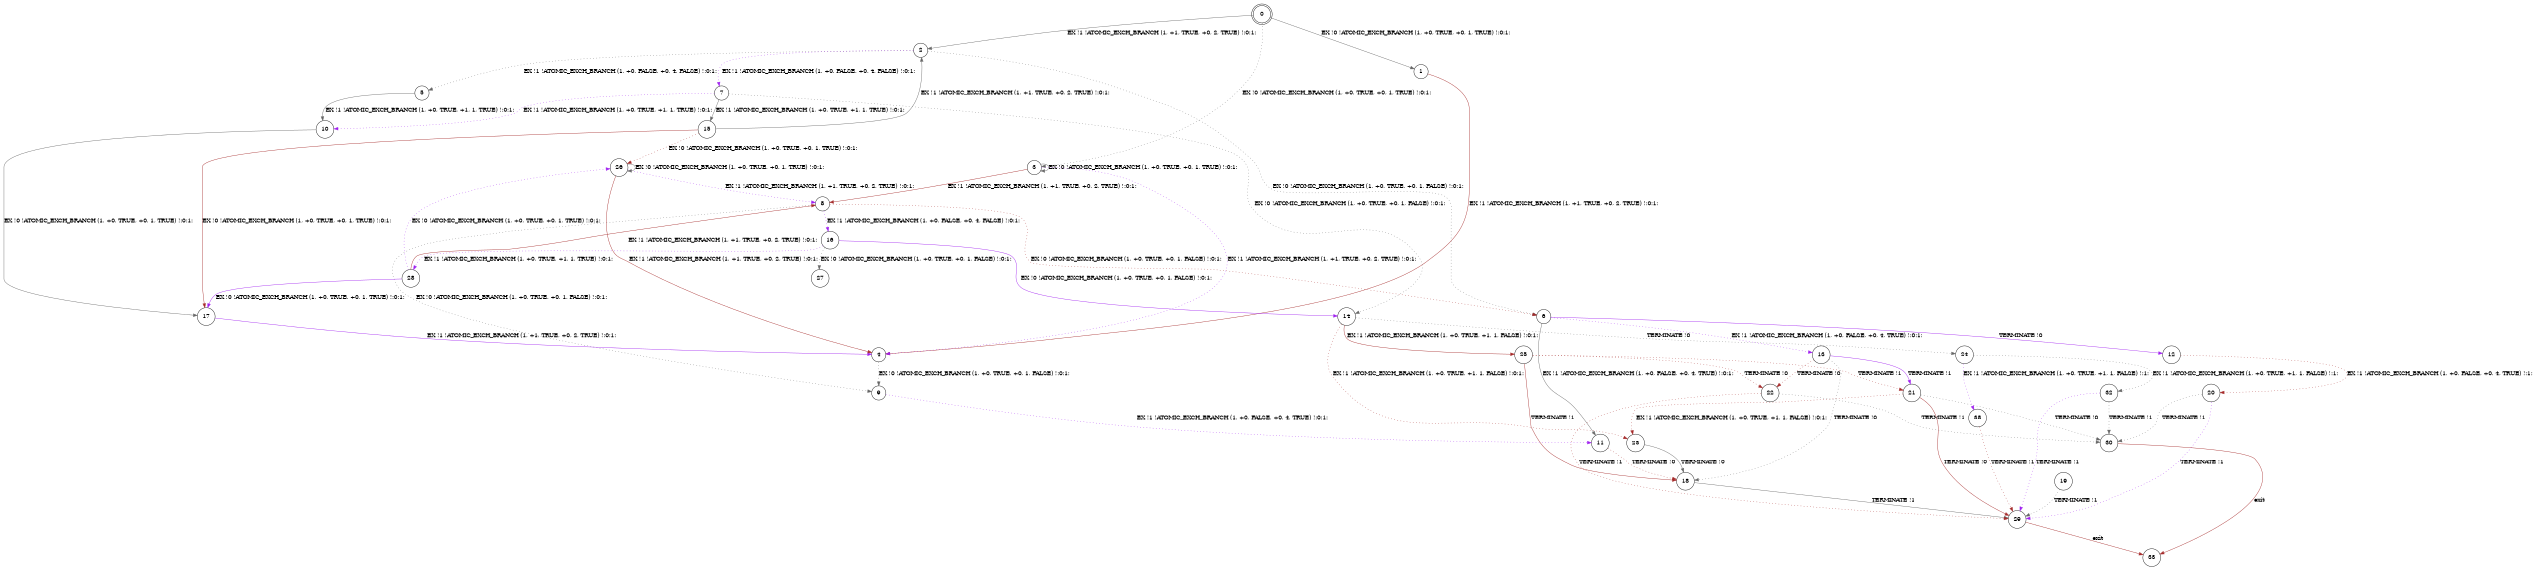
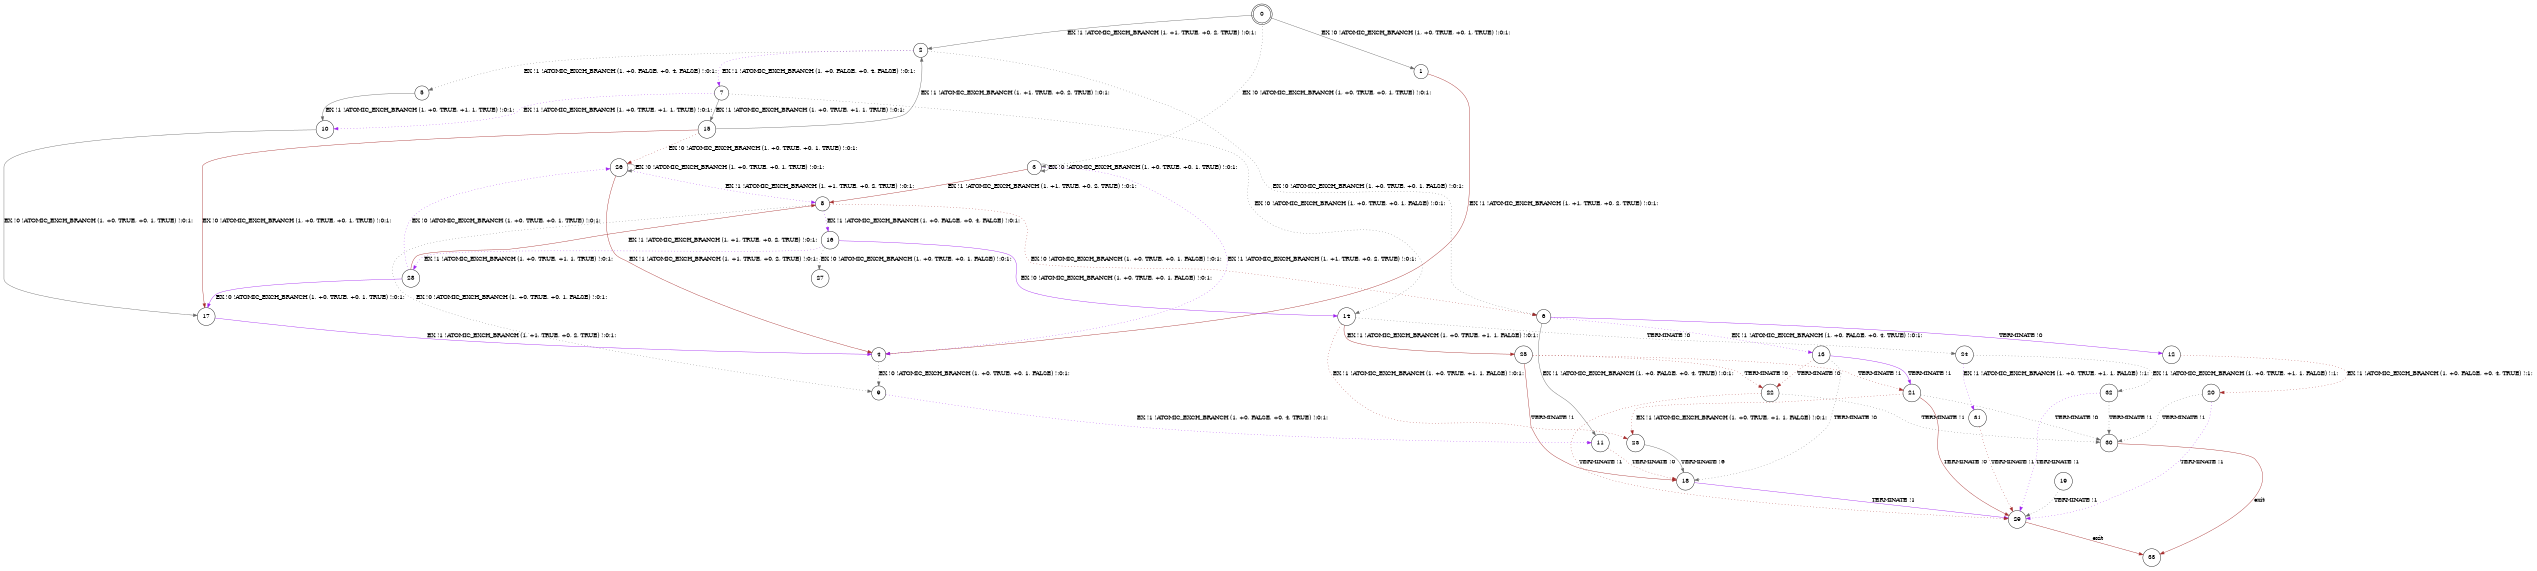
node "38": label "38" -> "31"
edge "23" -> "18": label "TERMINATE !0" -> "TERMINATE !6"
edge "18" -> "29": color gray40 -> purple
